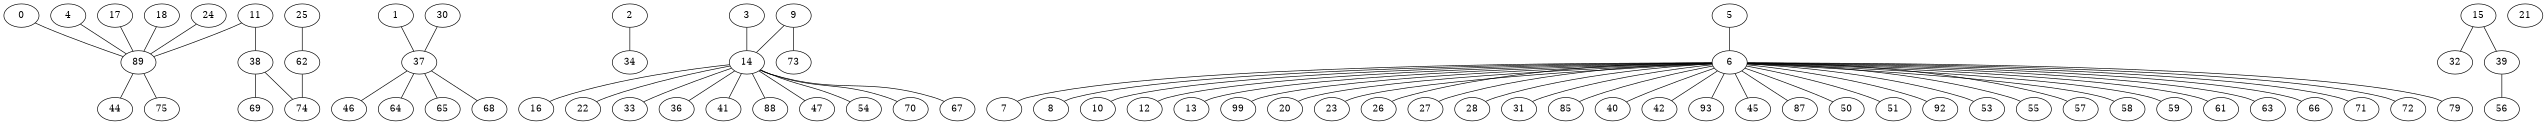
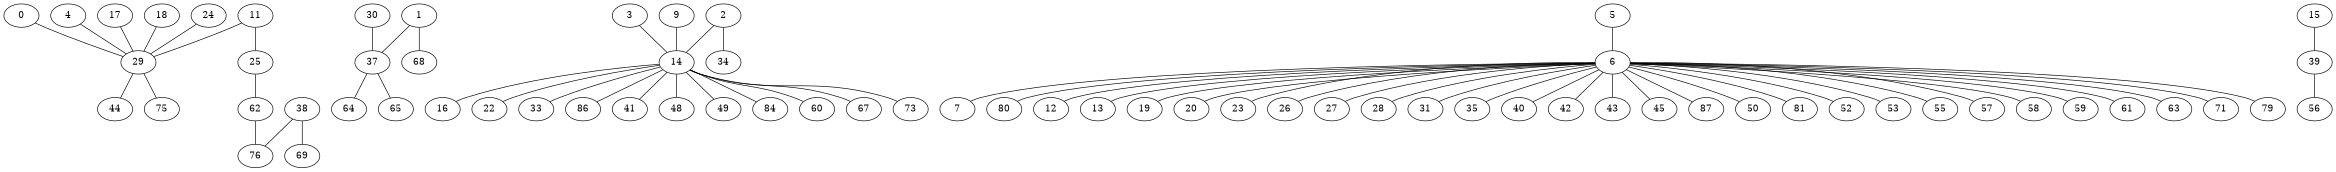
node "21": removed
edge "11" -- "38": now "11" -- "25"
edge "2" -- "14": added
edge "9" -- "73": now "14" -- "73"
node "89": label "89" -> "29"
node "32": removed
edge "37" -- "68": now "1" -- "68"
node "74": label "74" -> "76"
node "46": removed
node "36": label "36" -> "86"
node "88": label "88" -> "48"
node "47": label "47" -> "49"
node "54": label "54" -> "84"
node "70": label "70" -> "60"
node "8": removed
node "10": label "10" -> "80"
node "99": label "99" -> "19"
node "85": label "85" -> "35"
node "93": label "93" -> "43"
node "51": label "51" -> "81"
node "92": label "92" -> "52"
node "66": removed
node "72": removed
